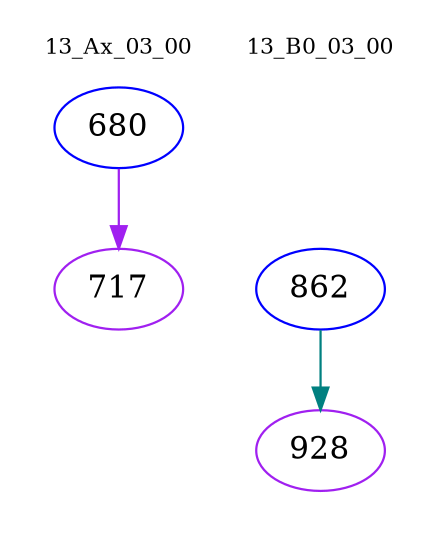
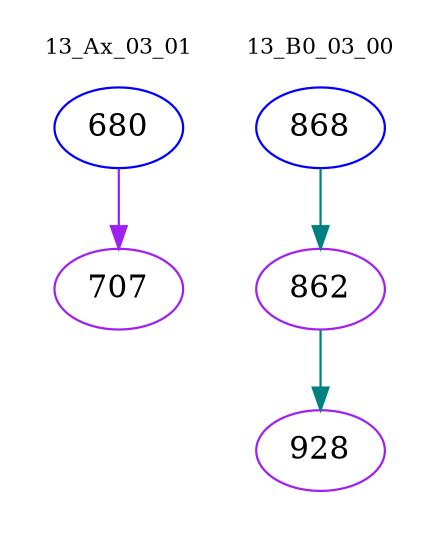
cluster "13_Ax_03_00": label "13_Ax_03_00" -> "13_Ax_03_01"
node "868": added
node "717": label "717" -> "707"
node "862": color blue -> purple
